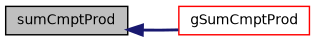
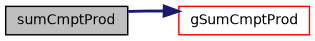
edge "gSumCmptProd" -> "sumCmptProd": reversed
